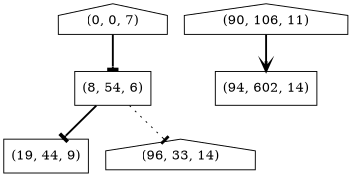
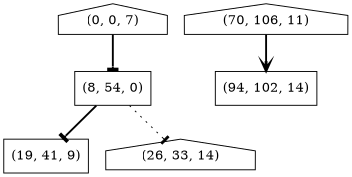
node "(90, 106, 11)": label "(90, 106, 11)" -> "(70, 106, 11)"
node "(8, 54, 6)": label "(8, 54, 6)" -> "(8, 54, 0)"
node "(94, 602, 14)": label "(94, 602, 14)" -> "(94, 102, 14)"
node "(19, 44, 9)": label "(19, 44, 9)" -> "(19, 41, 9)"
node "(96, 33, 14)": label "(96, 33, 14)" -> "(26, 33, 14)"
